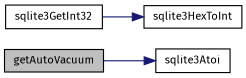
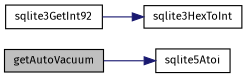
node "sqlite3GetInt32": label "sqlite3GetInt32" -> "sqlite3GetInt92"
node "sqlite3Atoi": label "sqlite3Atoi" -> "sqlite5Atoi"
